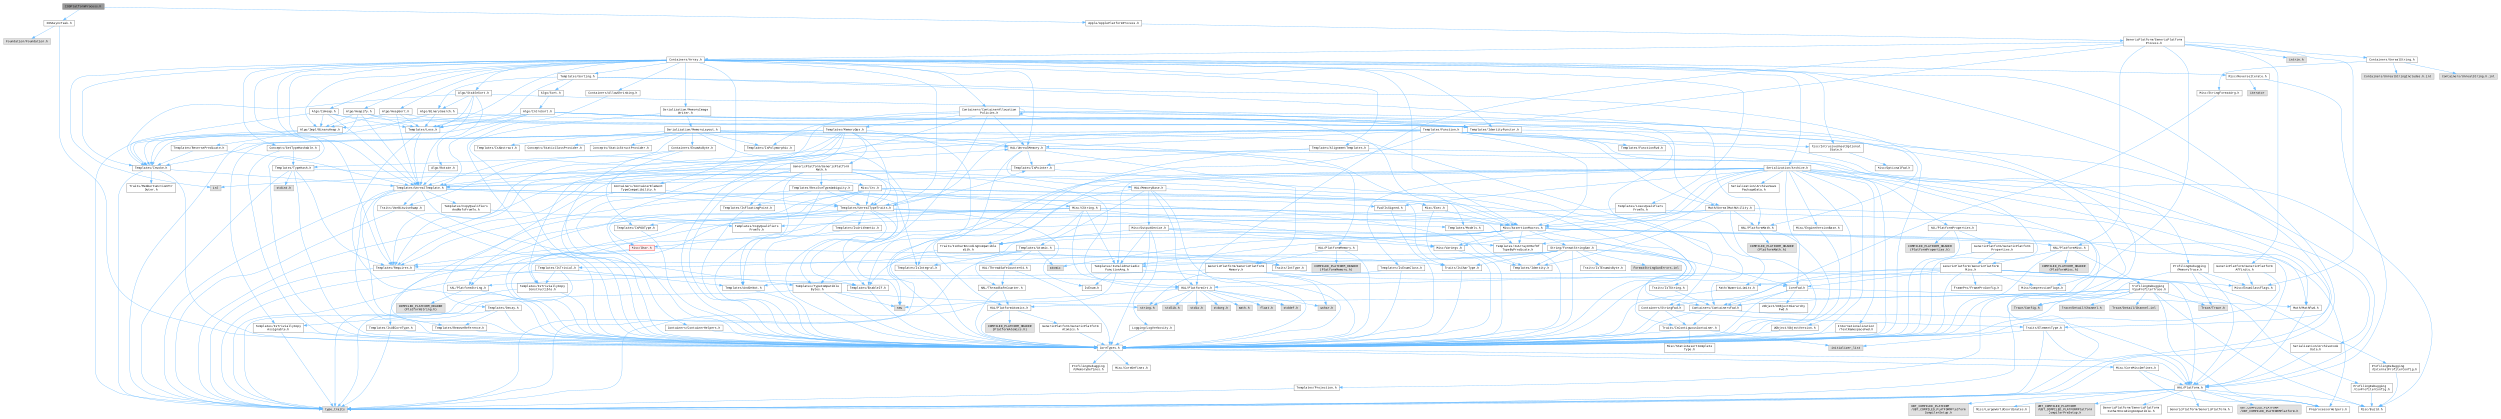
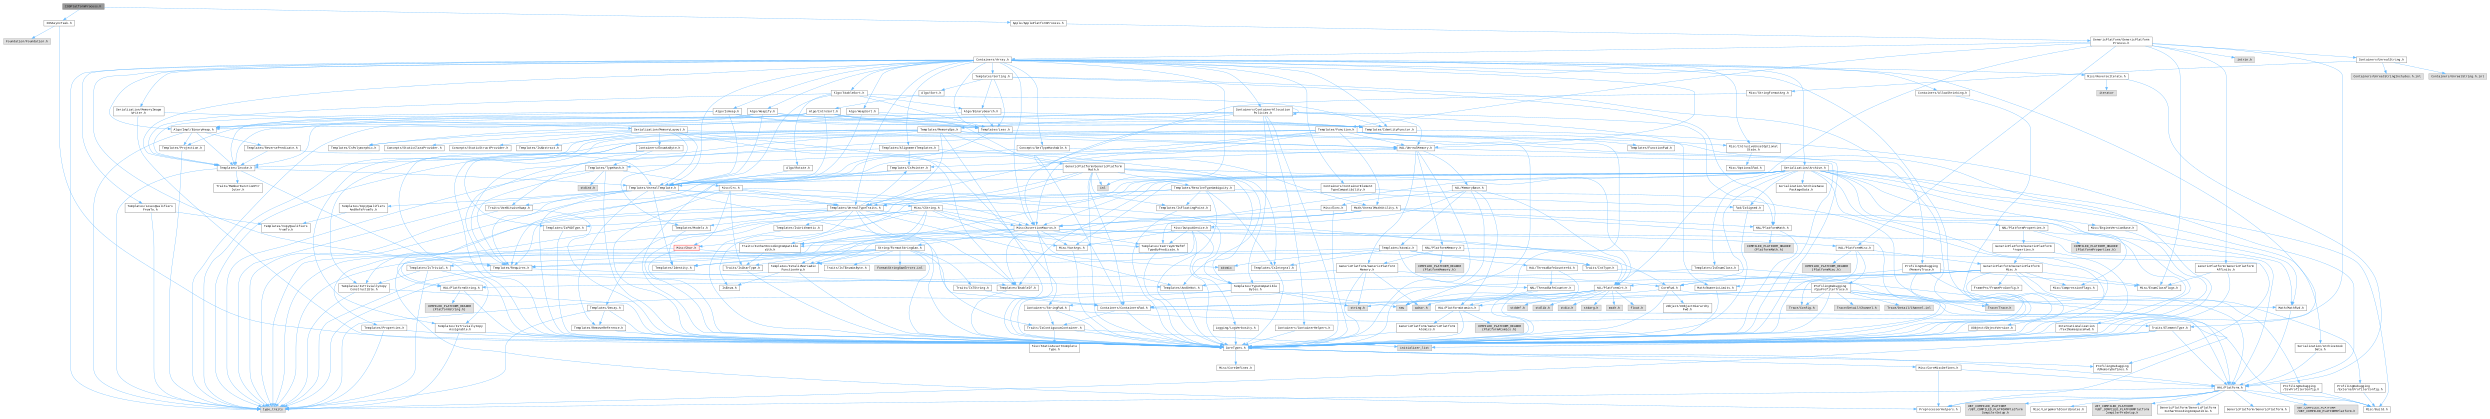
edge "Algo/Impl/BinaryHeap.h" -> "Templates/Projection.h": added
node "Templates/IsUECoreType.h": label "Templates/IsUECoreType.h" -> "Templates/Properties.h"
edge "HAL/PlatformMemory.h" -> "CoreTypes.h": now "HAL/PlatformMemory.h" -> "ProfilingDebugging /UMemoryDefines.h"
